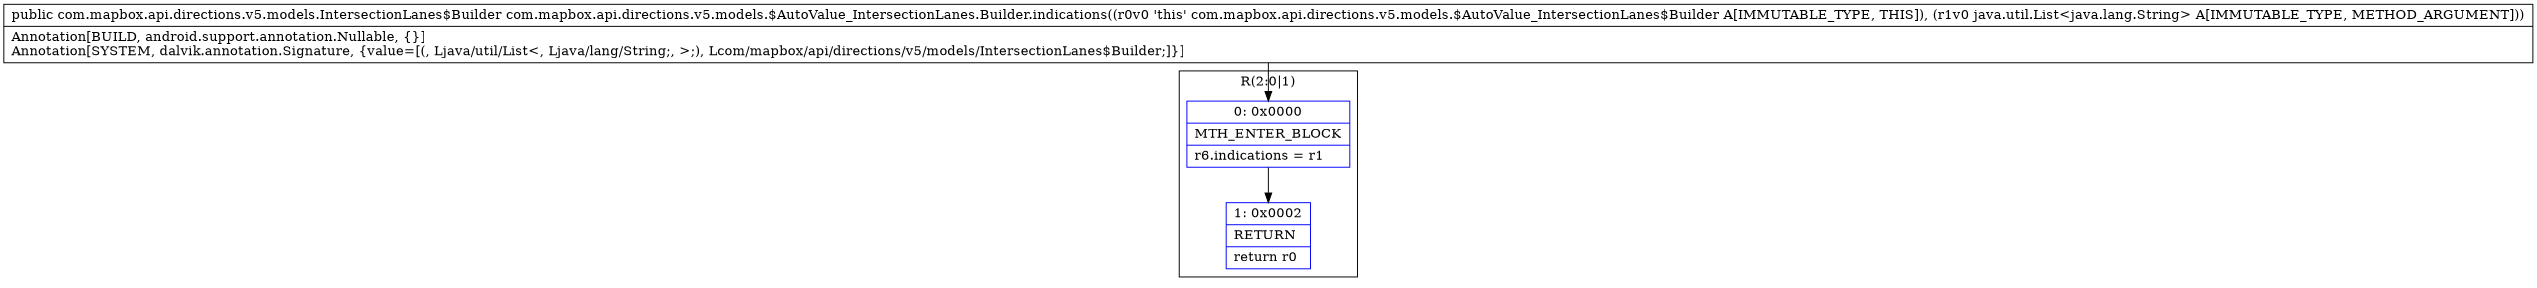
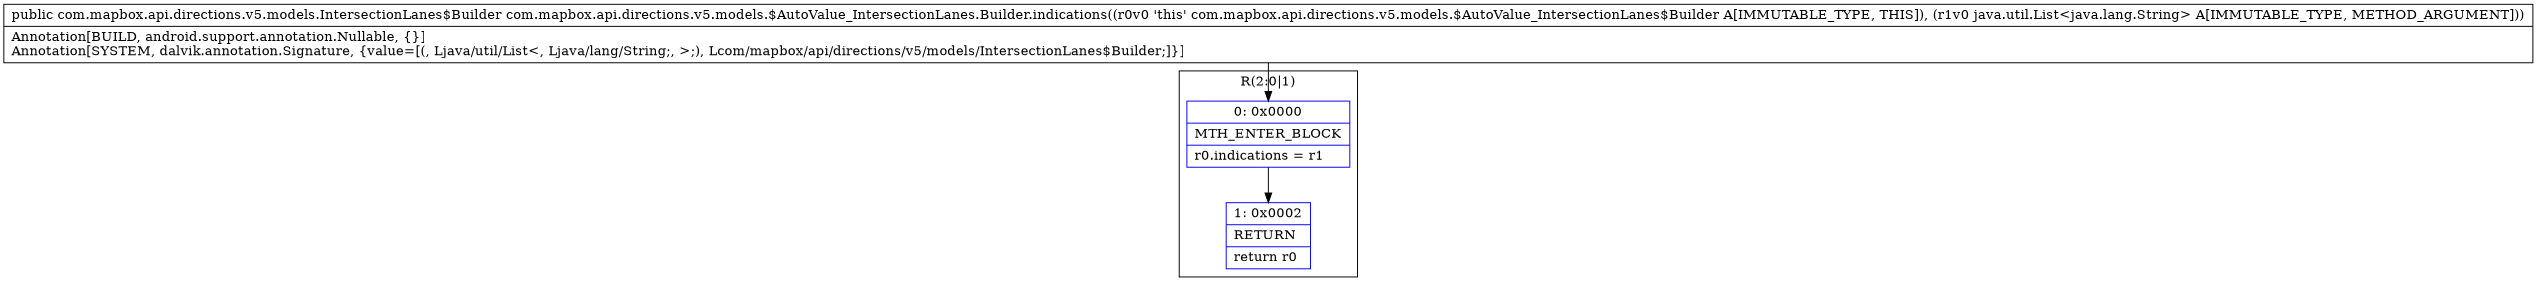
node "0: 0x0000": text "r6.indications = r1" -> "r0.indications = r1"
